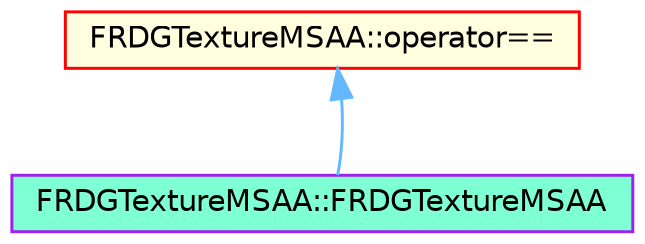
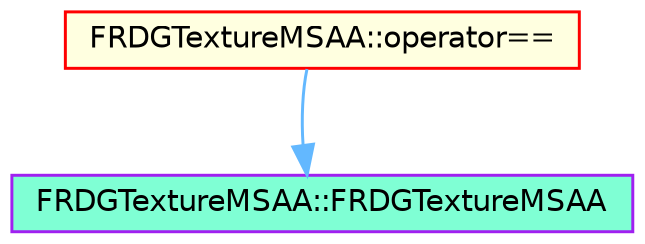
edge "FRDGTextureMSAA::FRDGTextureMSAA" -> "FRDGTextureMSAA::operator==": reversed
